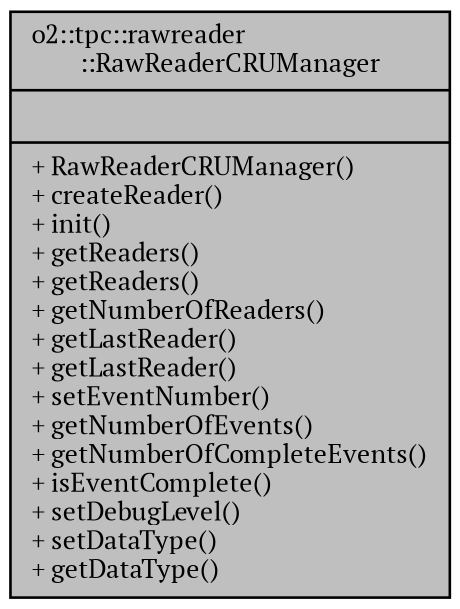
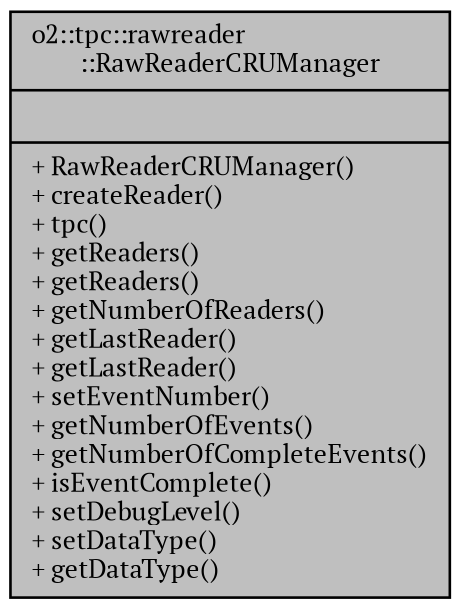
node "o2::tpc::rawreader": text "+ init()" -> "+ tpc()"
